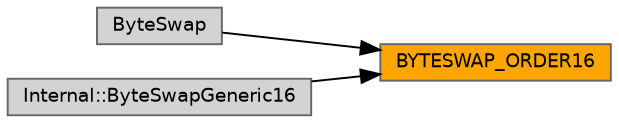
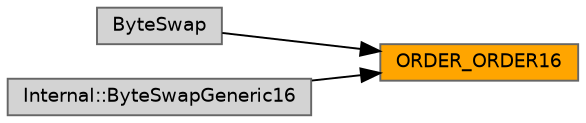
node "BYTESWAP_ORDER16": label "BYTESWAP_ORDER16" -> "ORDER_ORDER16"
